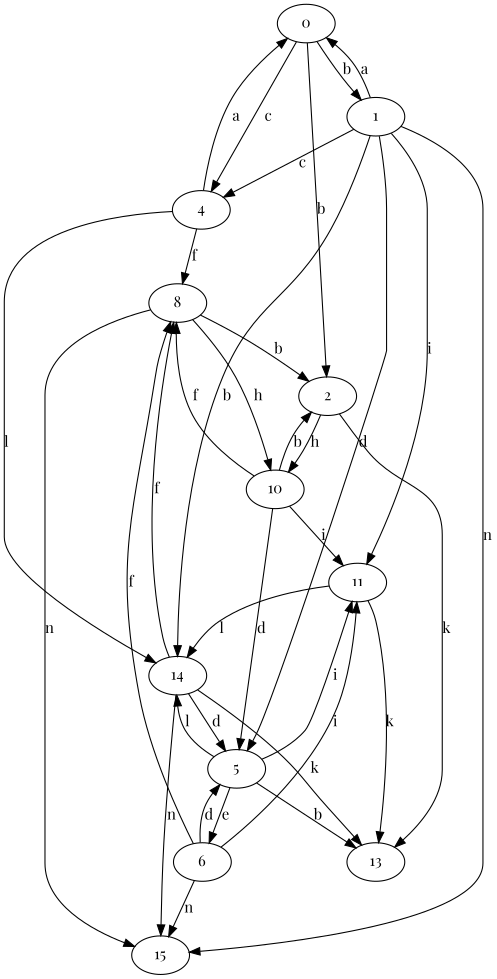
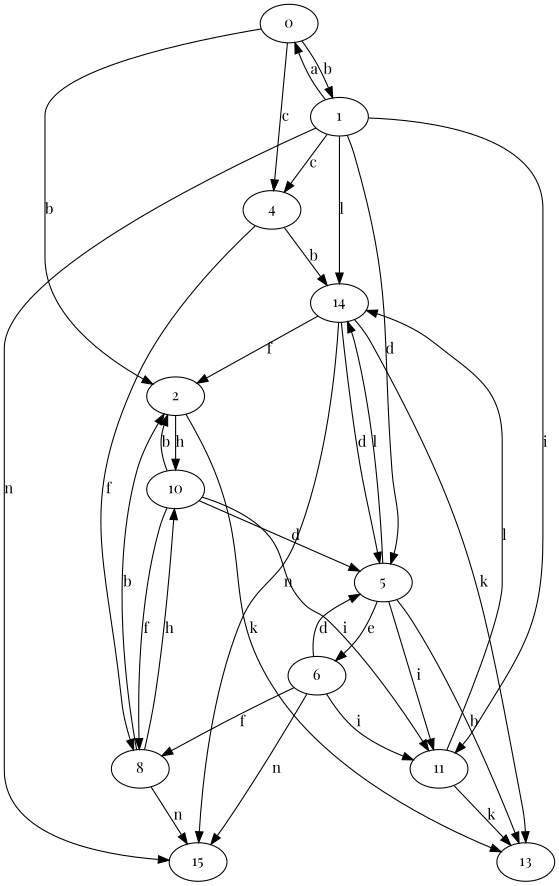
edge "4" -> "0": removed, label "a"
edge "1" -> "14": label "b" -> "l"
edge "4" -> "14": label "l" -> "b"
edge "14" -> "8": now "14" -> "2"
